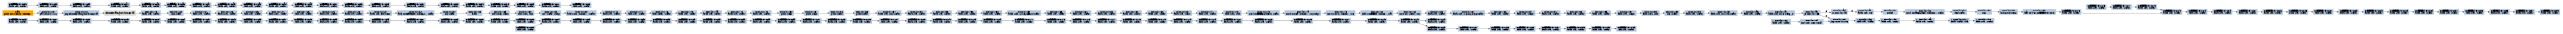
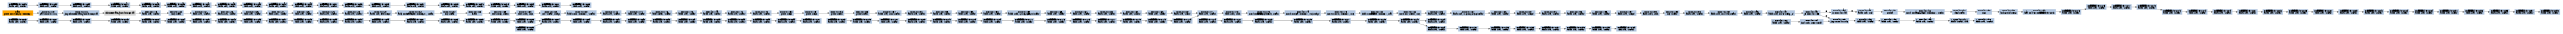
node "0xffffffffd797c085 sbbb %al, (%eax)": label "0xffffffffd797c085 sbbb %al, (%eax)" -> "0xffffffffd797c085 addb %al, (%eax)"
edge "0xffffffffd797c073 addb %al, (%eax)" -> "0xffffffffd797c07b addb %al, (%eax)": now "0xffffffffd797c073 addb %al, (%eax)" -> "0xffffffffd797c075 addb %al, (%eax)"
edge "0xffffffffd797c101 addb %al, (%eax)" -> "0xffffffffd797c103 addb %al, (%eax)": removed
edge "0xffffffffd797c11d addb %al, (%eax)" -> "0xffffffffd797c11f addb %al, (%eax)": now "0xffffffffd797c11d addb %al, (%eax)" -> "0x00401171 addb %al, (%eax)"
